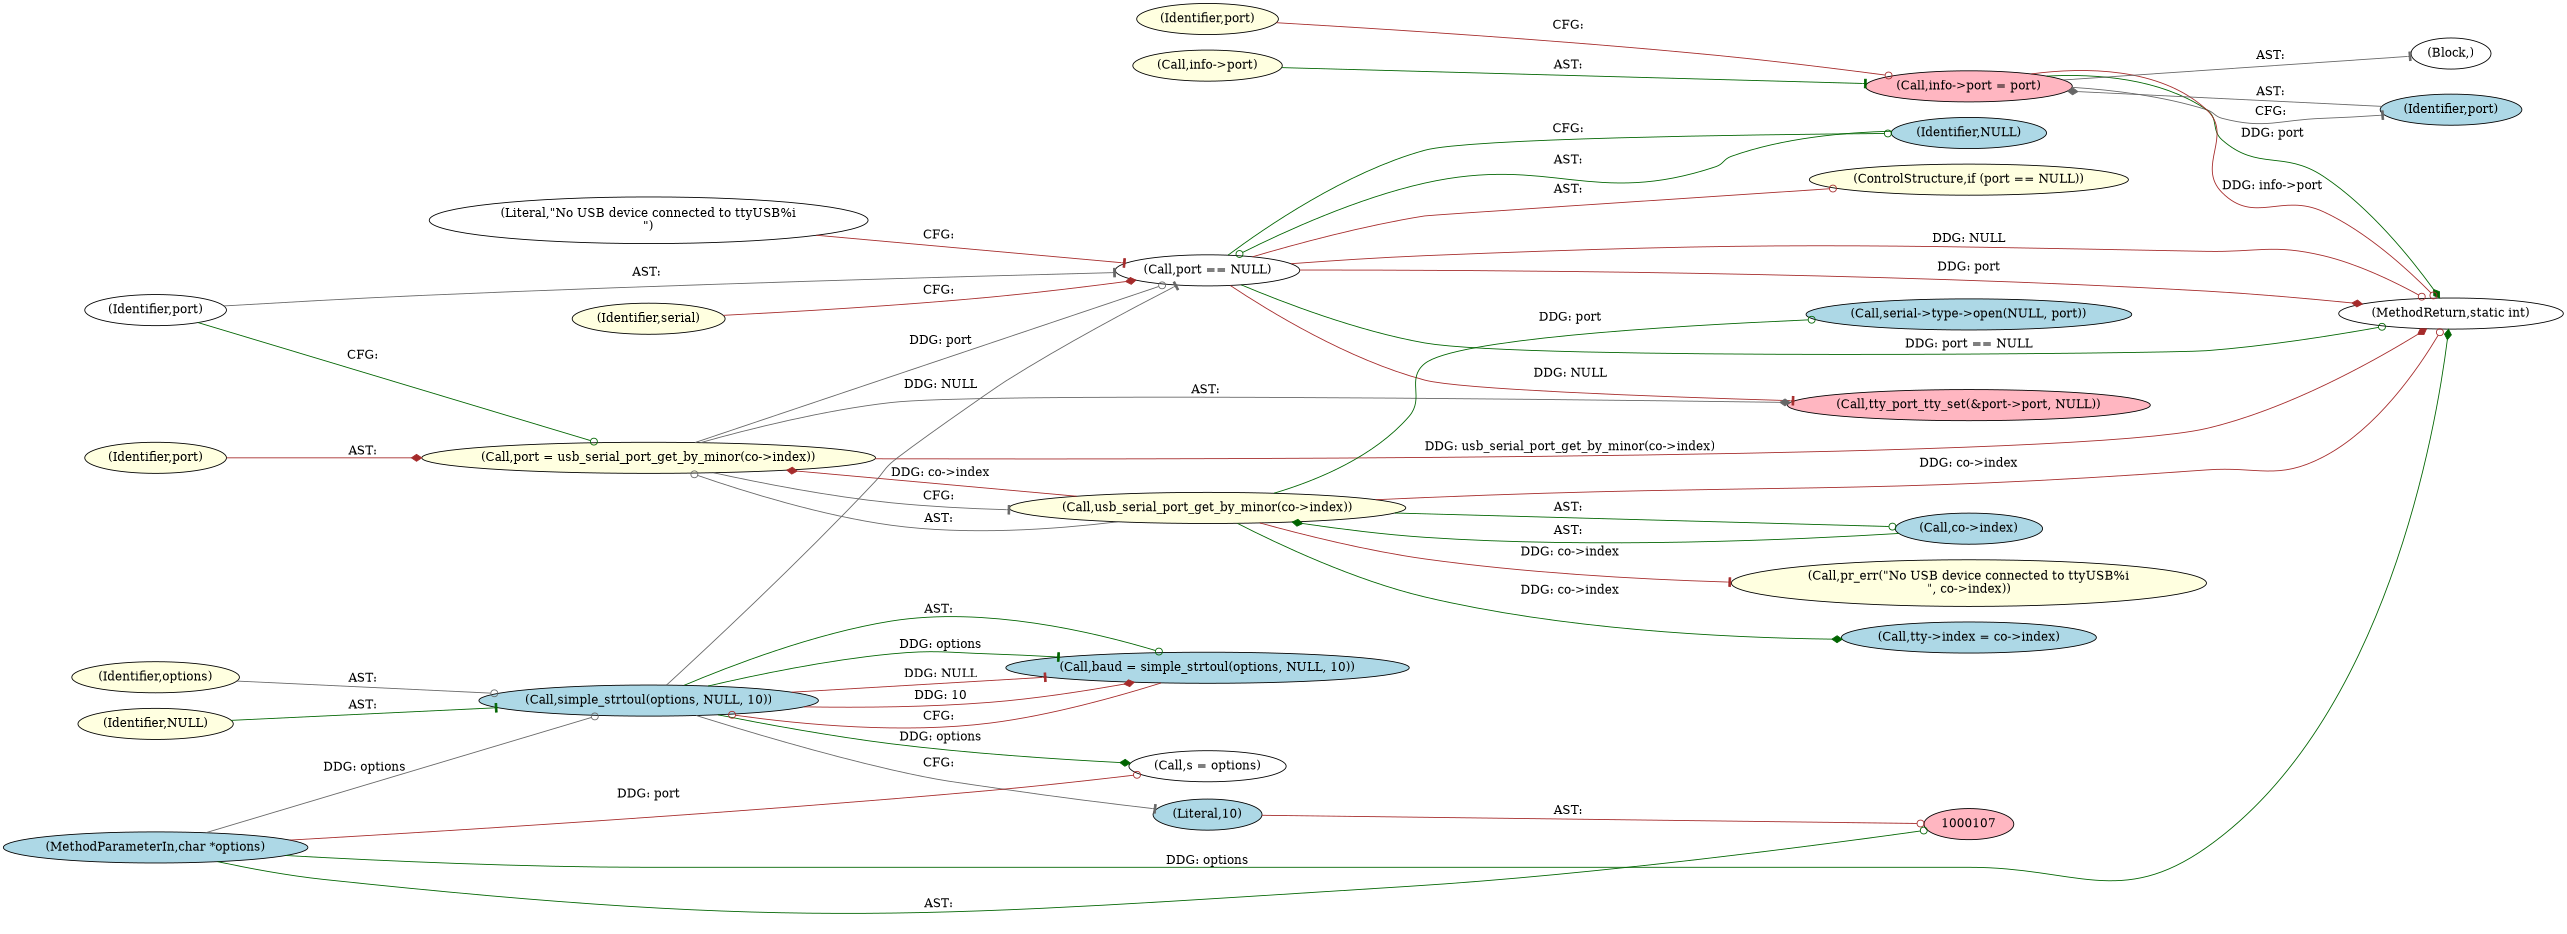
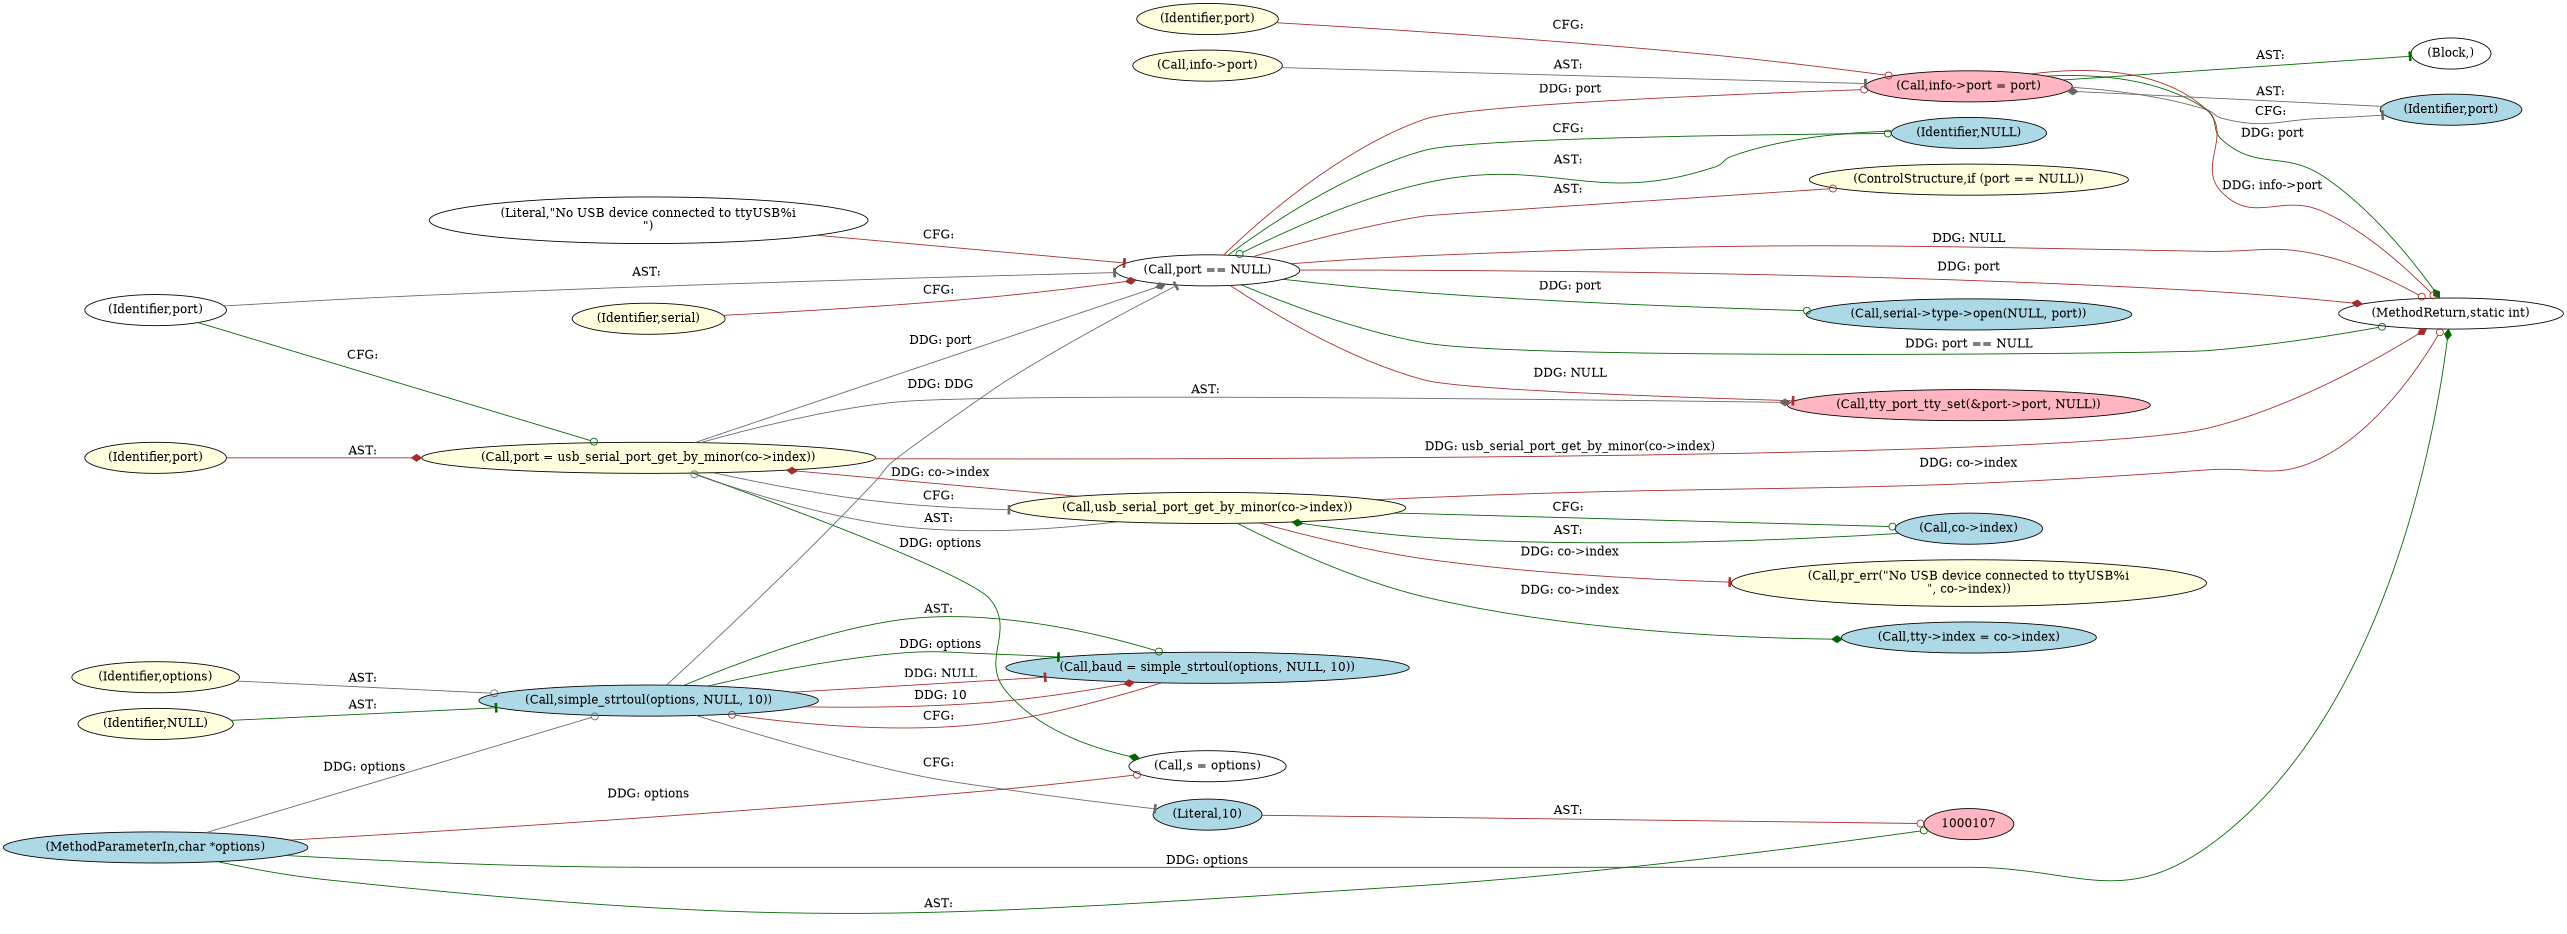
edge "(Call,info->port = port)" -> "(Block,)": color gray40 -> darkgreen
edge "(Call,info->port)" -> "(Call,info->port = port)": color darkgreen -> gray40
edge "(Call,port == NULL)" -> "(Call,info->port = port)": added, label "DDG: port"
edge "(Call,usb_serial_port_get_by_minor(co->index))" -> "(Call,serial->type->open(NULL, port))": now "(Call,port == NULL)" -> "(Call,serial->type->open(NULL, port))"
edge "(Call,port = usb_serial_port_get_by_minor(co->index))" -> "(Call,port == NULL)": arrowhead odot -> diamond
edge "(Call,simple_strtoul(options, NULL, 10))" -> "(Call,port == NULL)": label "DDG: NULL" -> "DDG: DDG"
edge "(Call,usb_serial_port_get_by_minor(co->index))" -> "(Call,co->index)": label "AST: " -> "CFG: "
edge "(Call,simple_strtoul(options, NULL, 10))" -> "(Call,s = options)": now "(Call,port = usb_serial_port_get_by_minor(co->index))" -> "(Call,s = options)"
edge "(MethodParameterIn,char *options)" -> "(Call,s = options)": label "DDG: port" -> "DDG: options"
